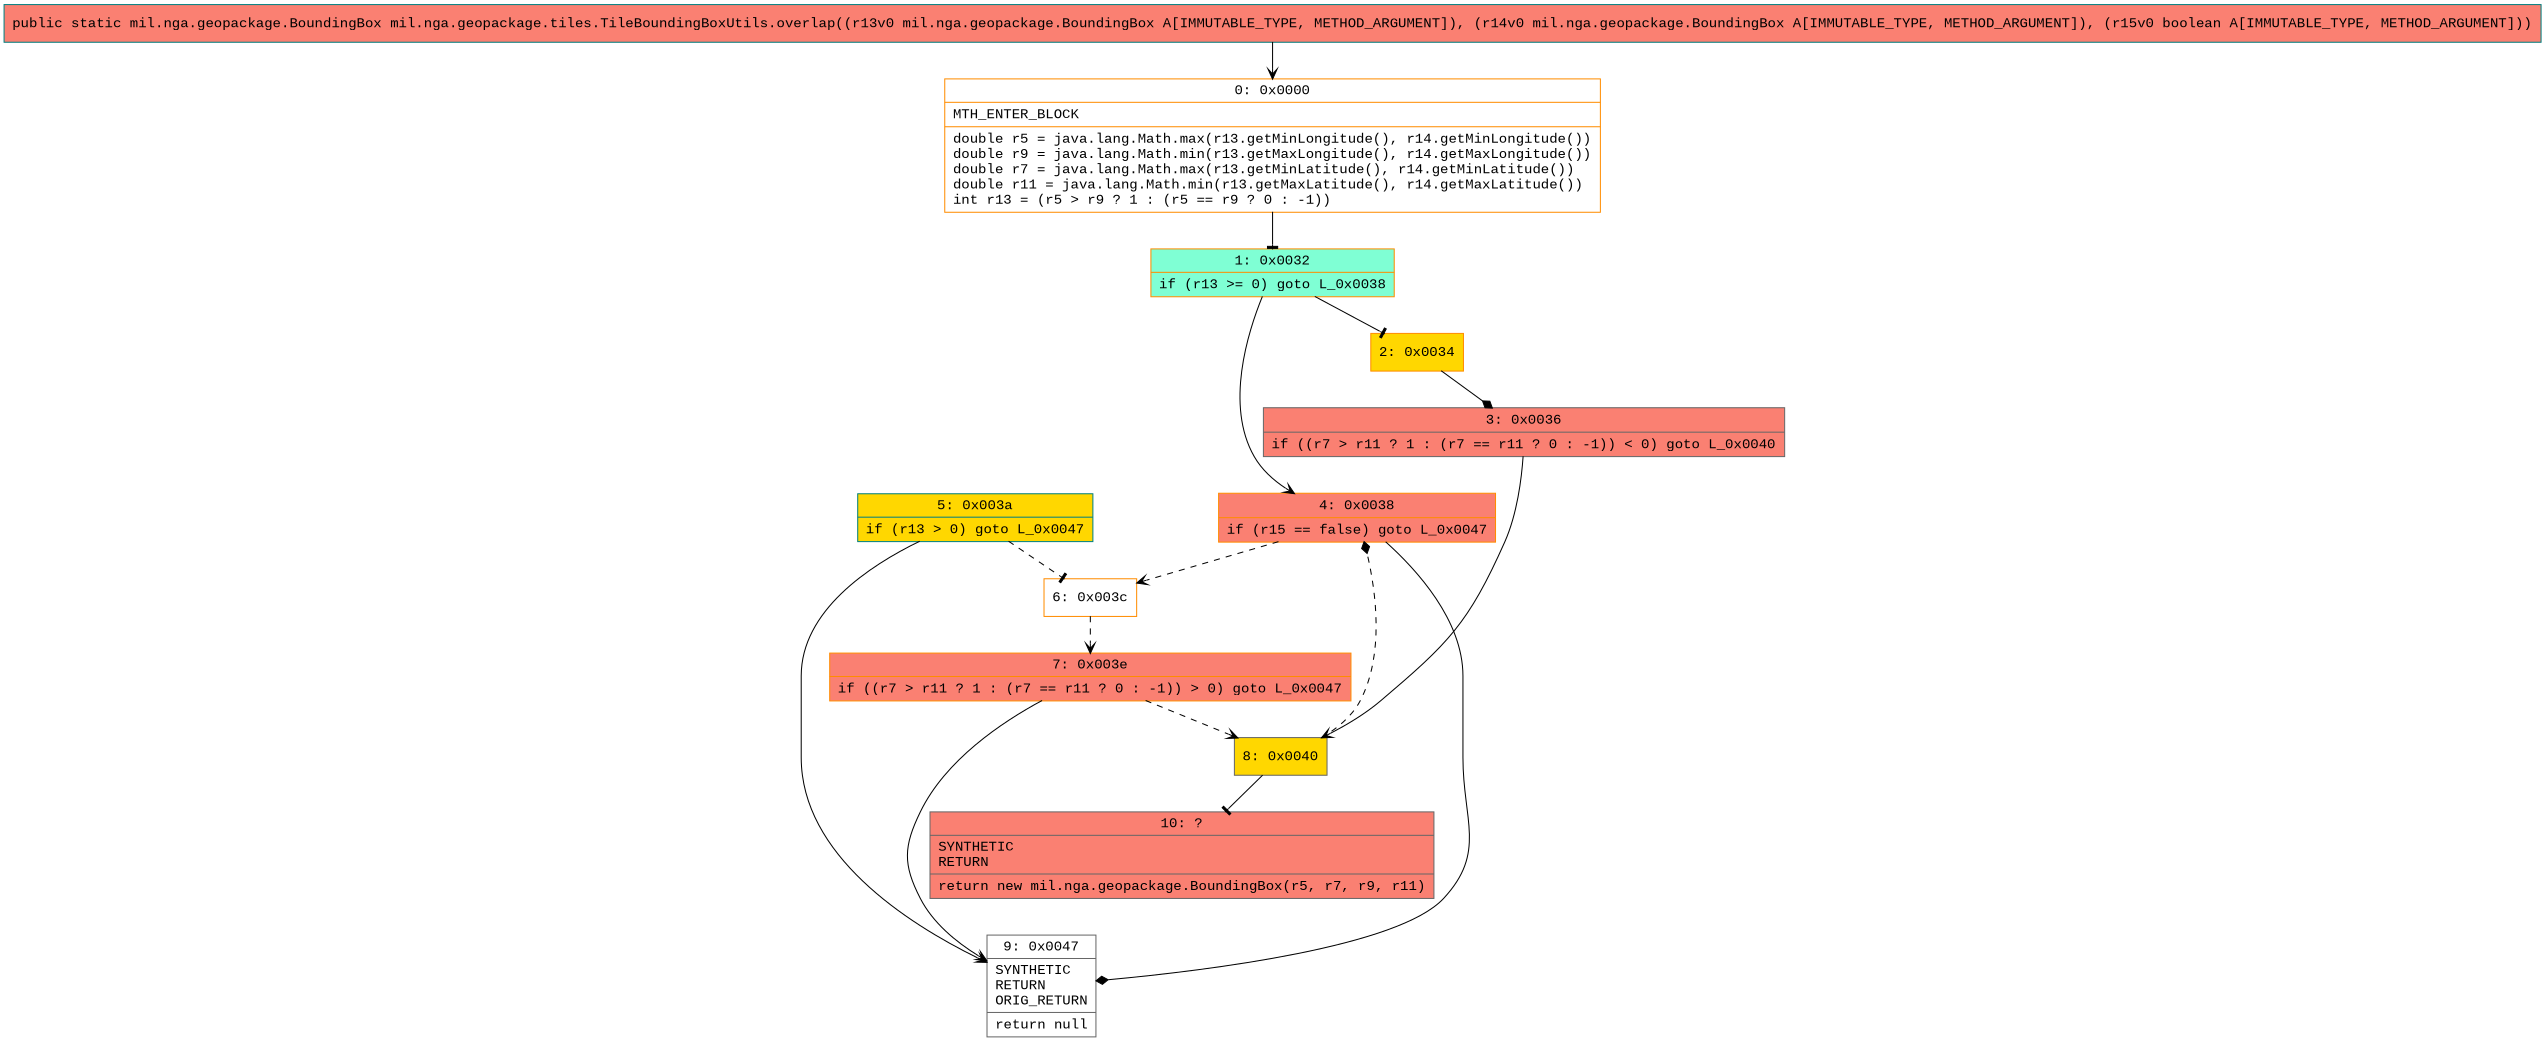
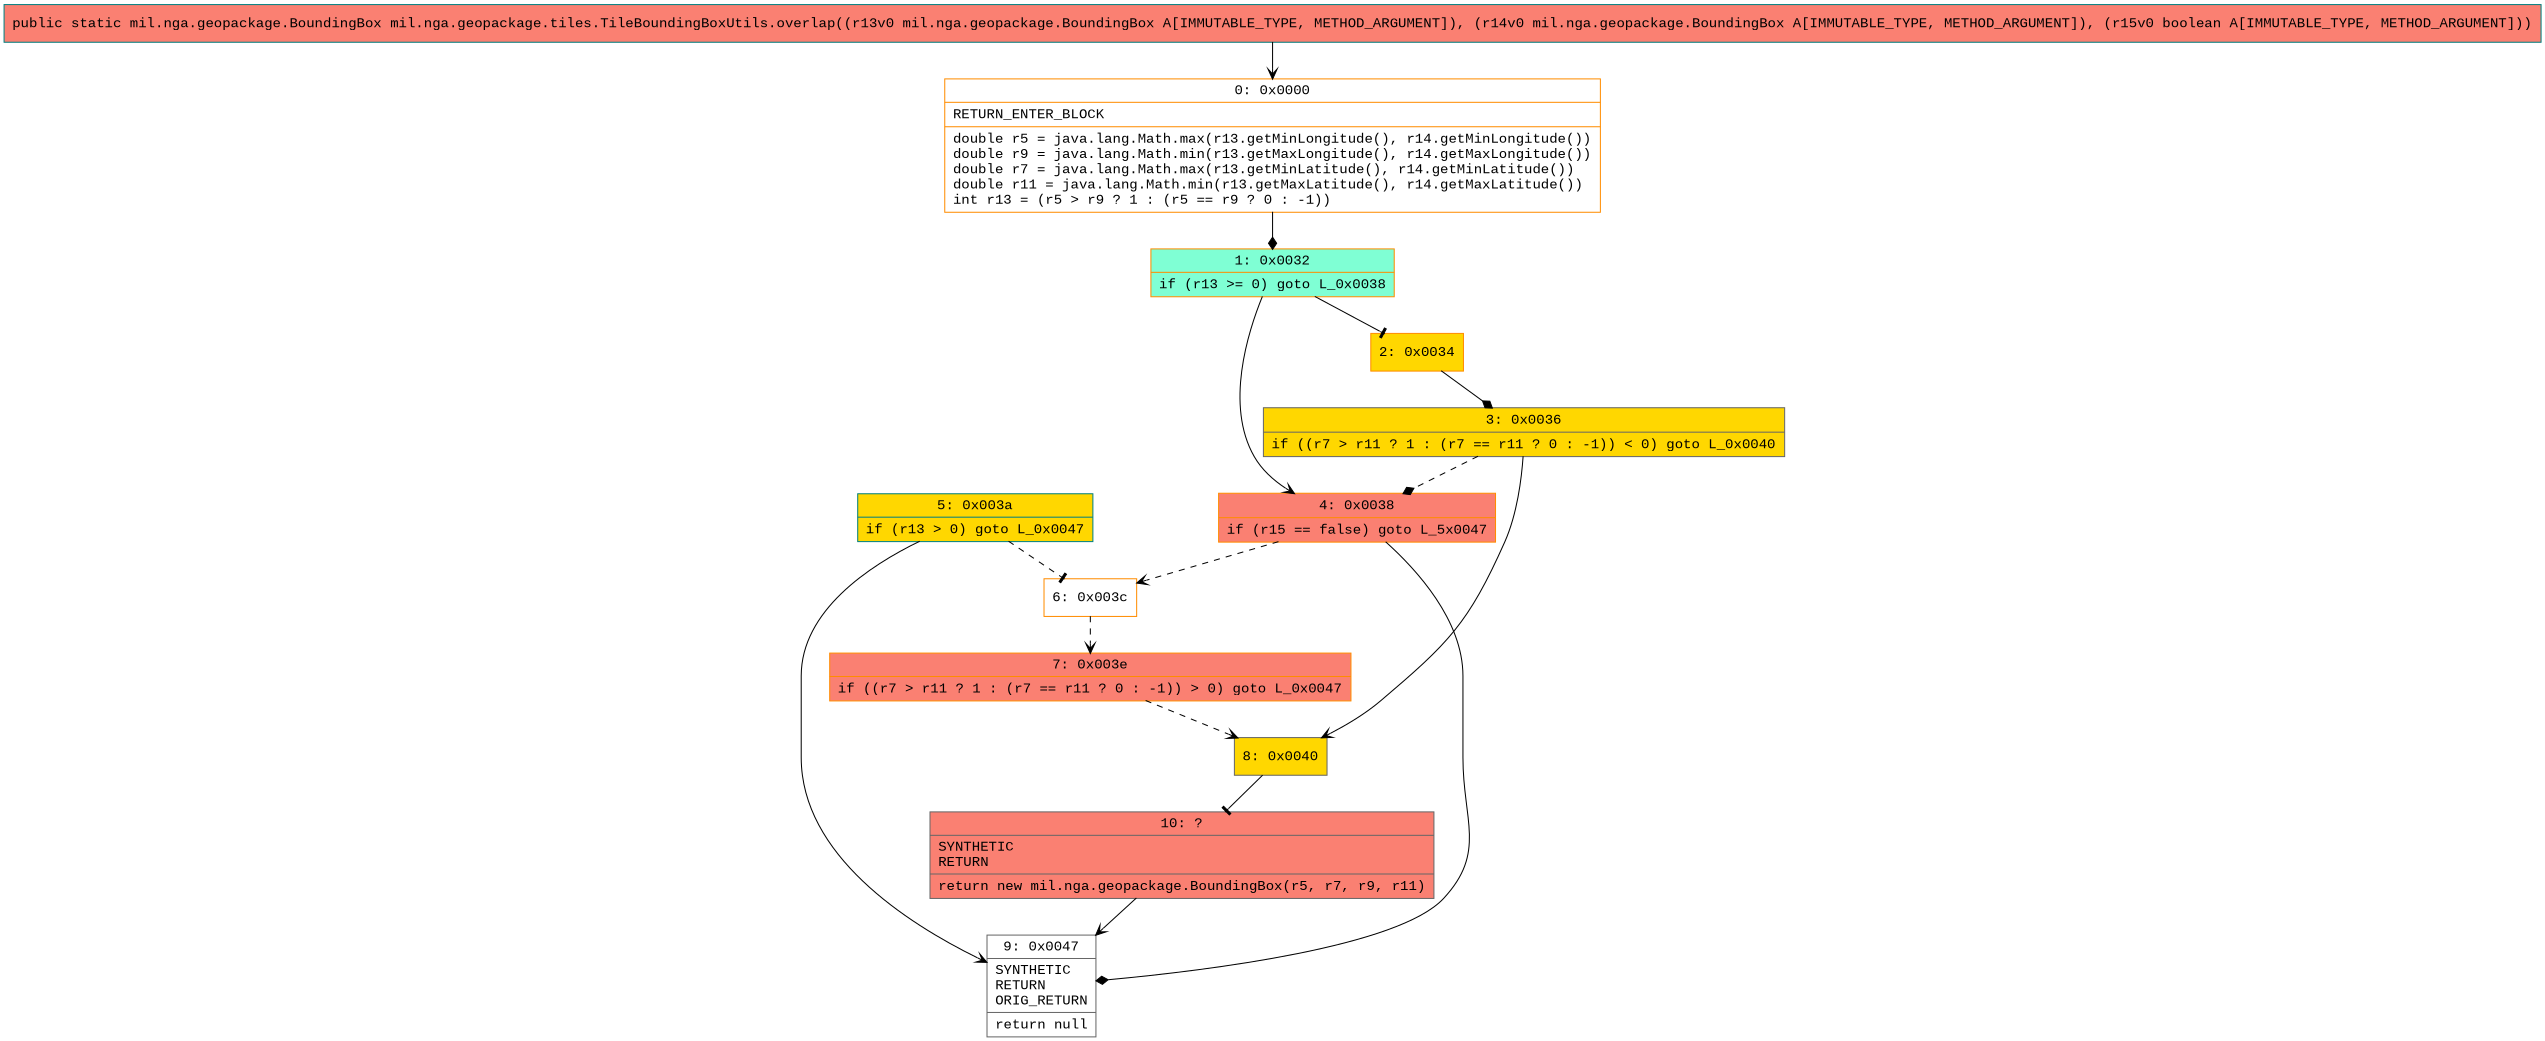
node "0: 0x0000": text "MTH_ENTER_BLOCK" -> "RETURN_ENTER_BLOCK"
edge "0: 0x0000" -> "1: 0x0032": arrowhead tee -> diamond
node "3: 0x0036": fillcolor salmon -> gold
node "4: 0x0038": text "if (r15 == false) goto L_0x0047" -> "if (r15 == false) goto L_5x0047"
edge "8: 0x0040" -> "4: 0x0038": now "3: 0x0036" -> "4: 0x0038"
edge "7: 0x003e" -> "9: 0x0047": now "10: ?" -> "9: 0x0047"
